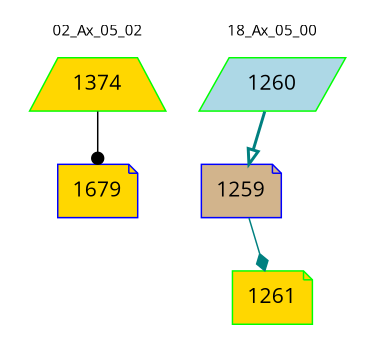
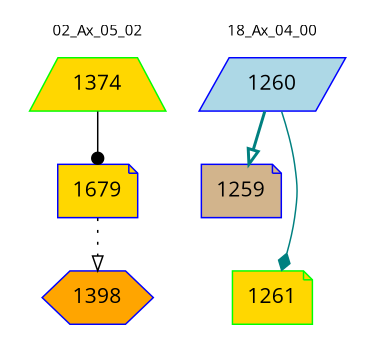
cluster "18_Ax_05_00": label "18_Ax_05_00" -> "18_Ax_04_00"
node "1260": color green -> blue
edge "1259" -> "1261": now "1260" -> "1261"
node "1398": added
